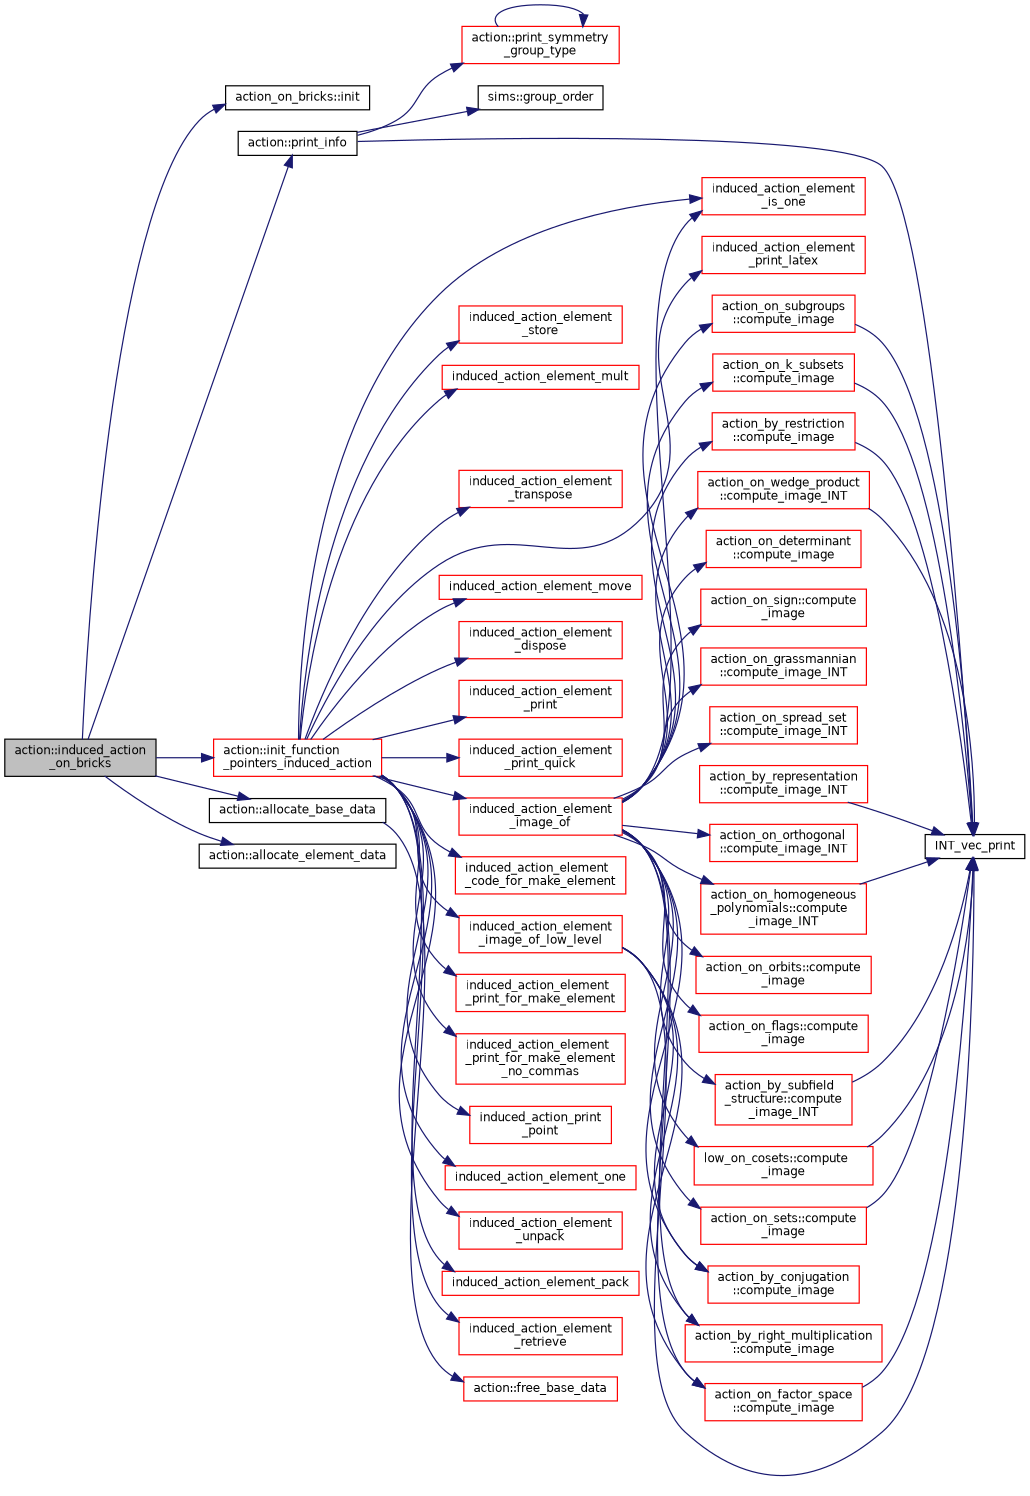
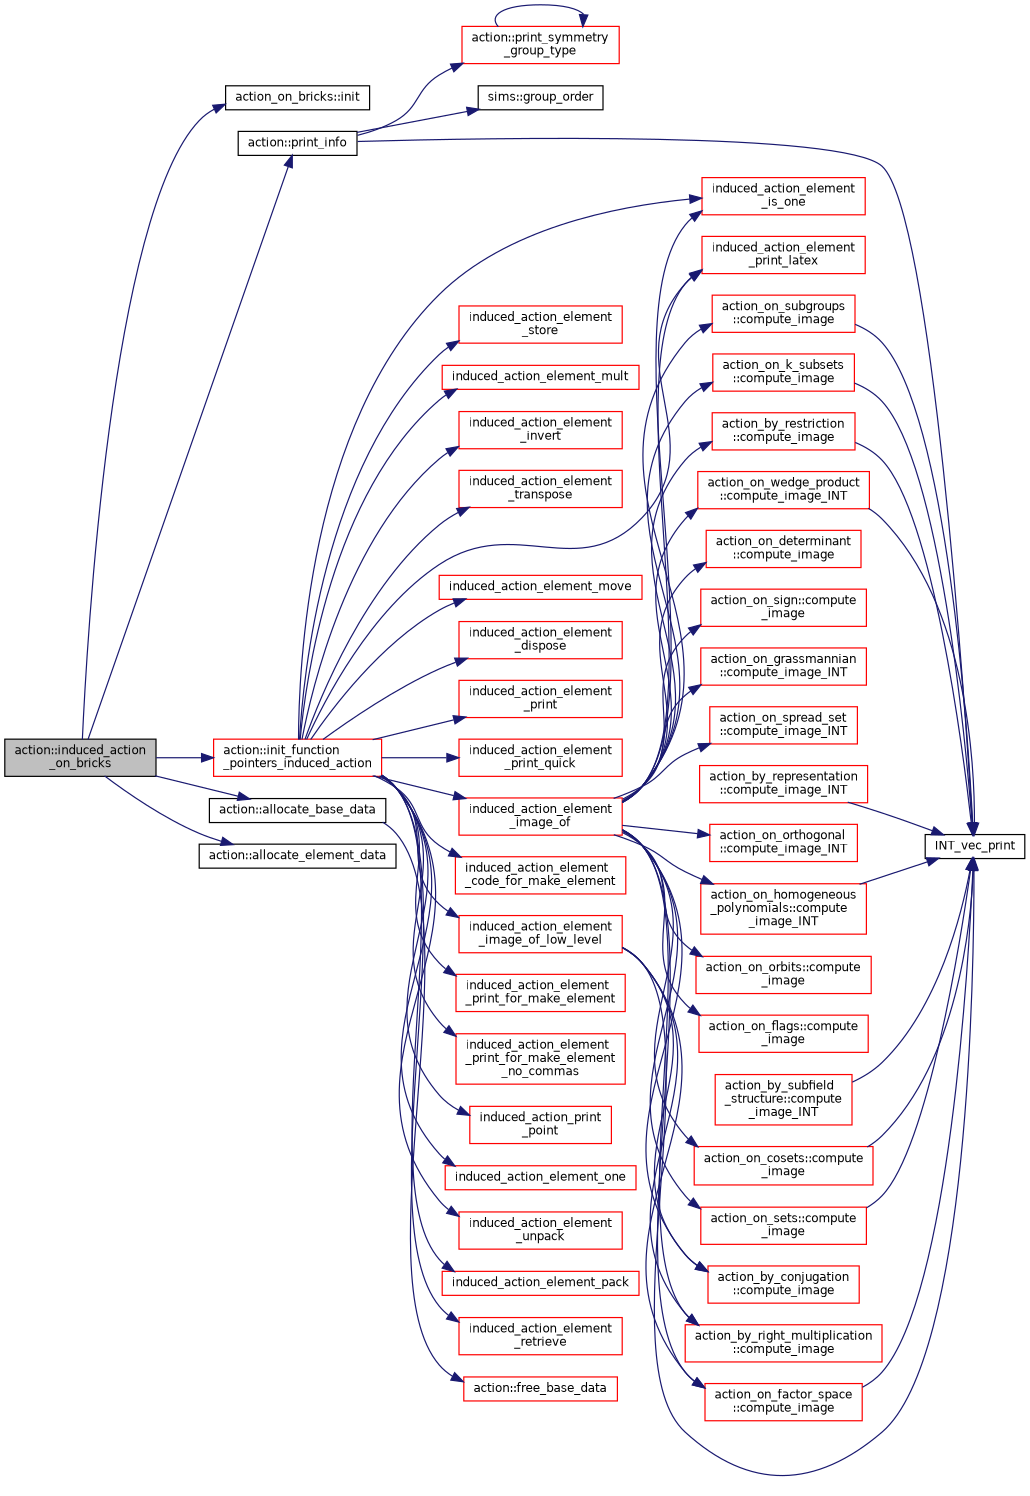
node "induced_action_element _invert": added
edge "induced_action_element _image_of" -> "action_by_subfield _structure::compute _image_INT": now "induced_action_element _image_of" -> "induced_action_element _print_latex"
node "low_on_cosets::compute _image": label "low_on_cosets::compute _image" -> "action_on_cosets::compute _image"
